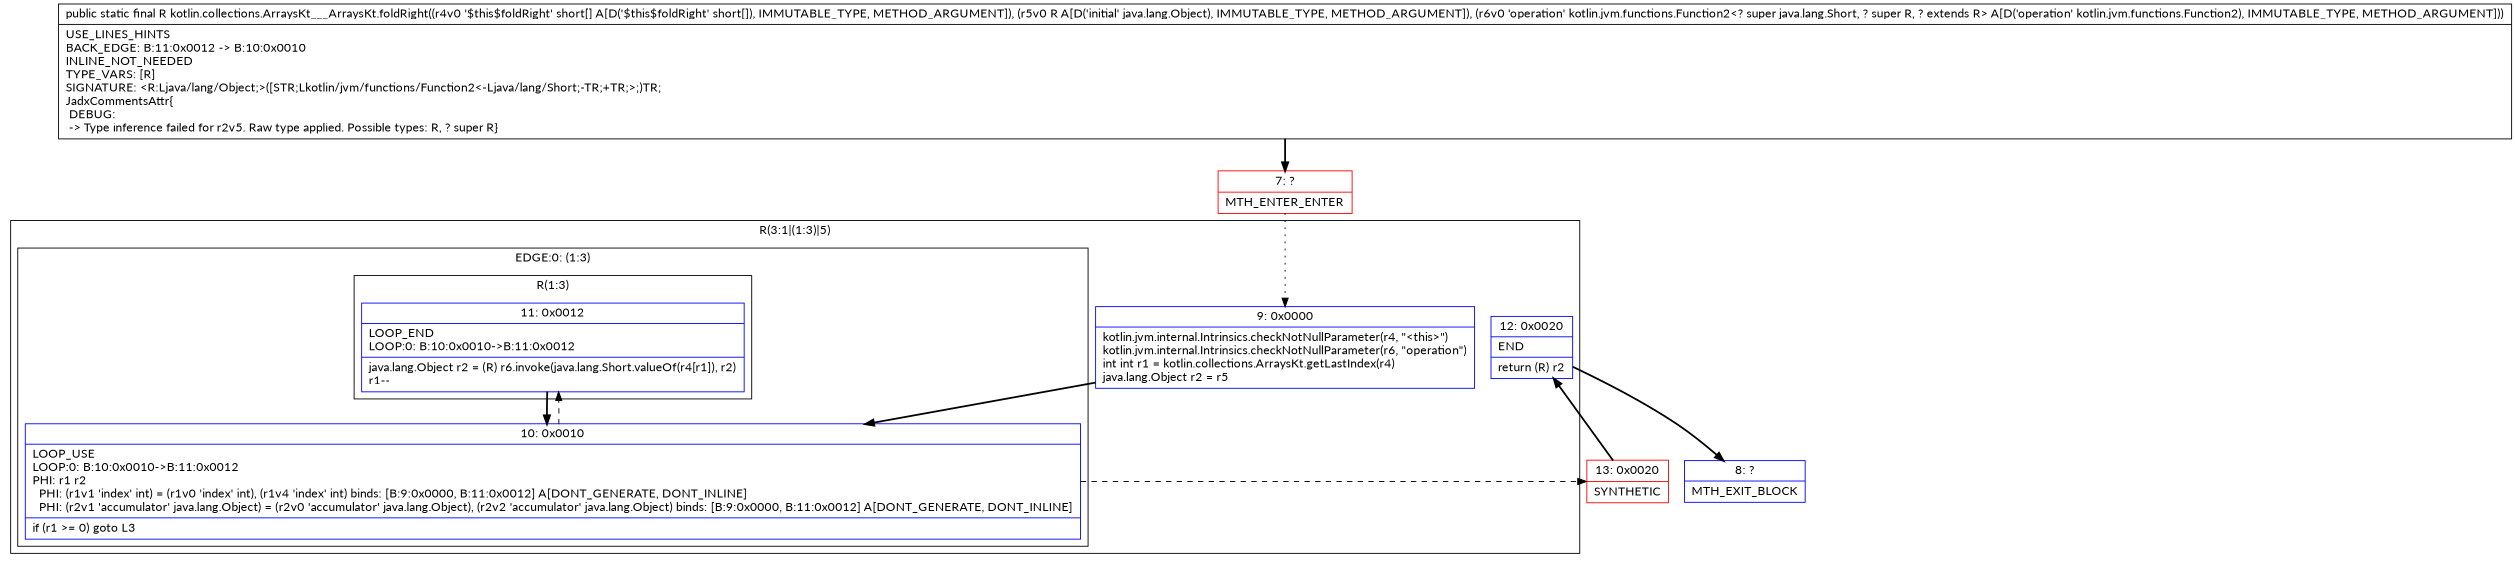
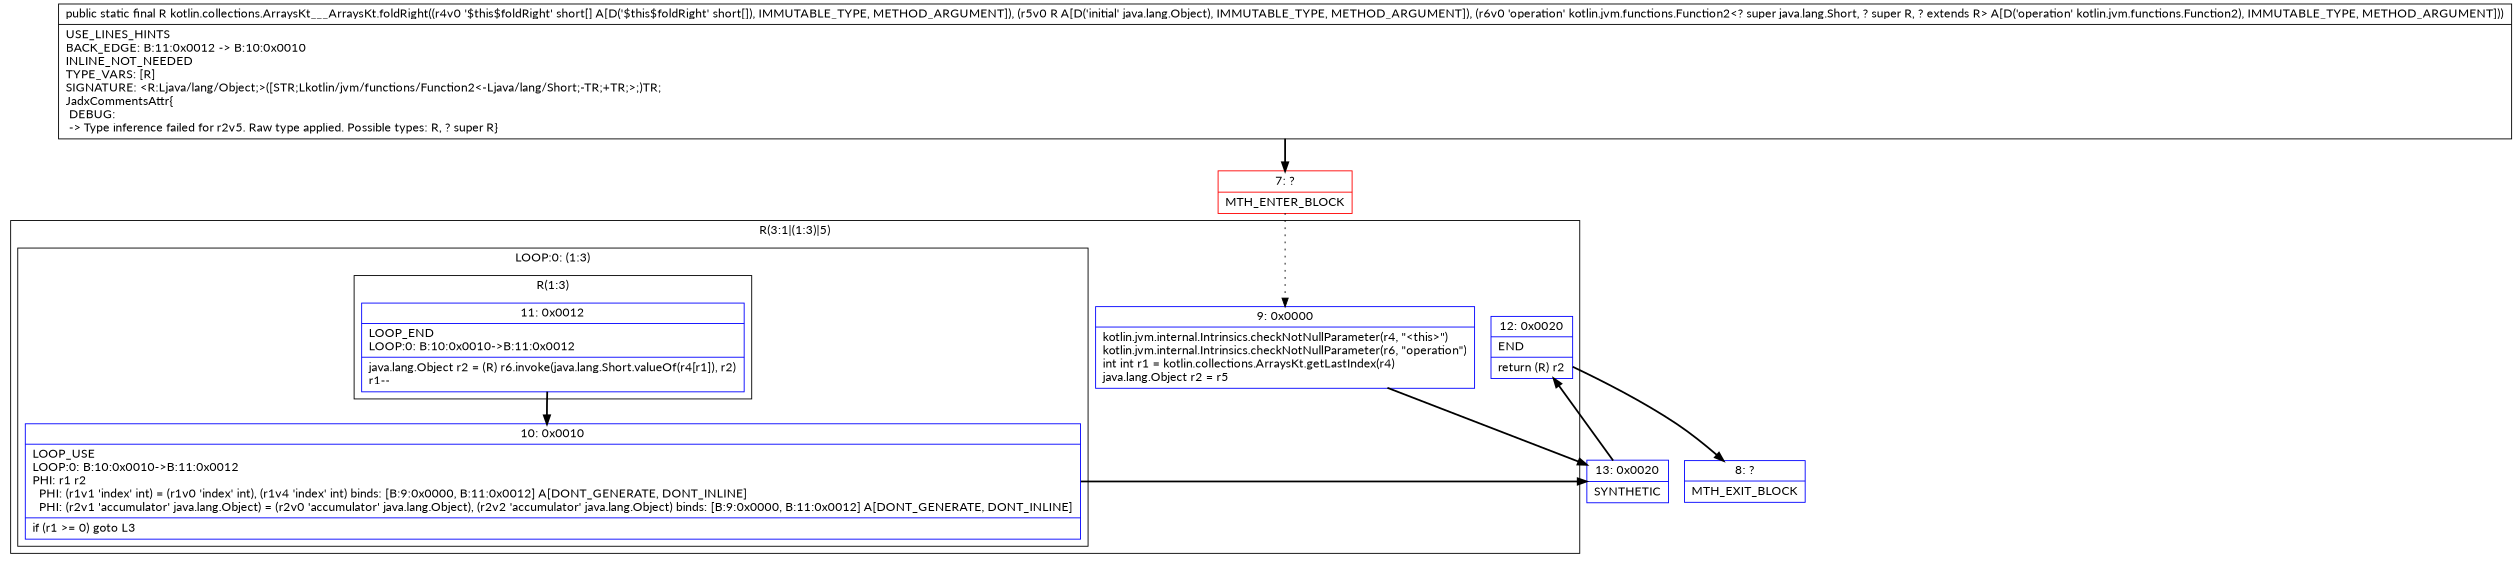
node "7: ?": text "MTH_ENTER_ENTER" -> "MTH_ENTER_BLOCK"
cluster "EDGE:0: (1:3)": label "EDGE:0: (1:3)" -> "LOOP:0: (1:3)"
edge "9: 0x0000" -> "10: 0x0010": now "9: 0x0000" -> "13: 0x0020"
edge "10: 0x0010" -> "11: 0x0012": removed
edge "10: 0x0010" -> "13: 0x0020": style dashed -> bold
node "13: 0x0020": color red -> blue
